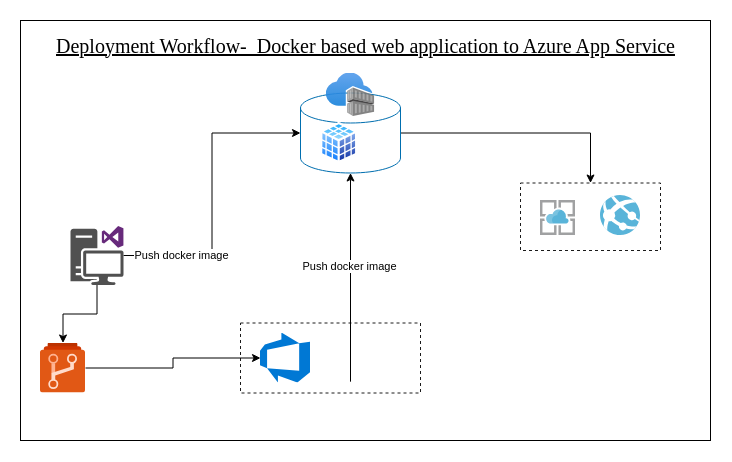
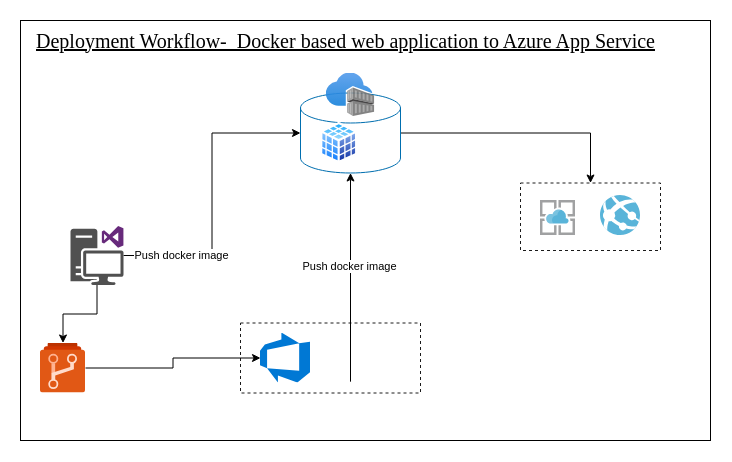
node "Deployment Workflow- Docker based web application to Azure App Service": moved (366, 46) -> (346, 41)
